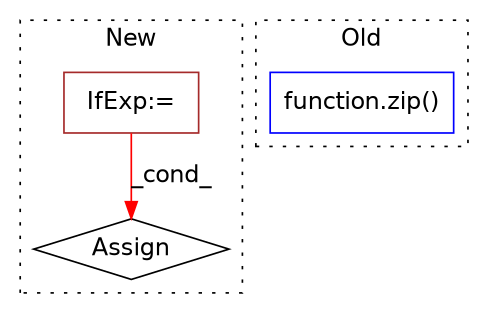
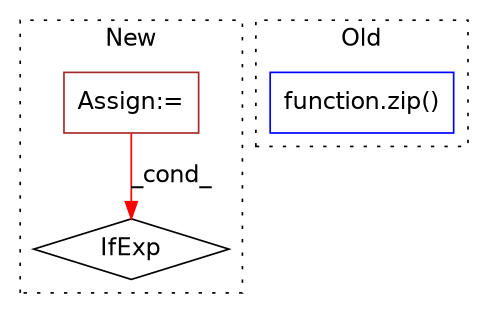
node "IfExp:=": label "IfExp:=" -> "Assign:="
node "Assign": label "Assign" -> "IfExp"
